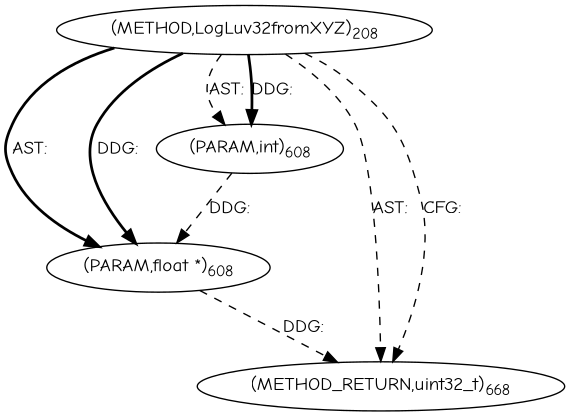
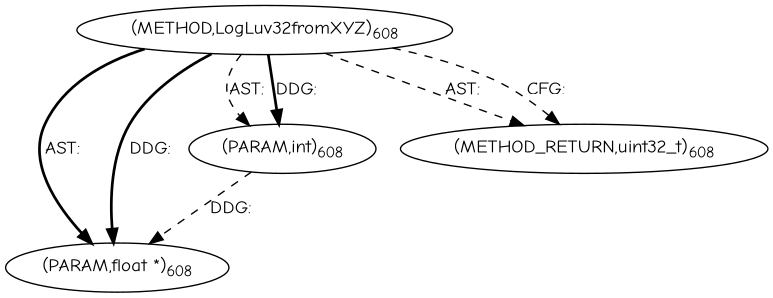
node "(METHOD,LogLuv32fromXYZ)": text "208" -> "608"
edge "(PARAM,float *)" -> "(METHOD_RETURN,uint32_t)": removed, label "DDG:"
node "(METHOD_RETURN,uint32_t)": text "668" -> "608"
